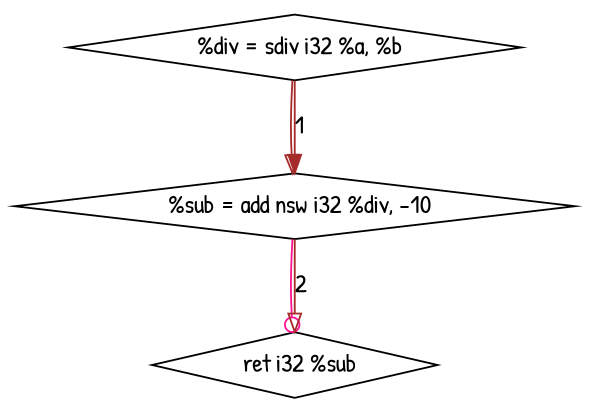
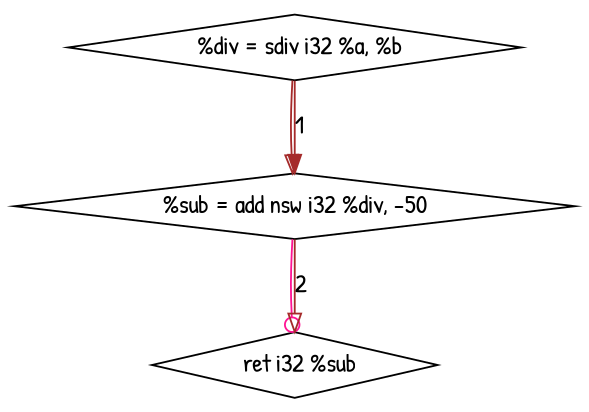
node "%sub = add nsw i32 %div, -10": label "%sub = add nsw i32 %div, -10" -> "%sub = add nsw i32 %div, -50"
